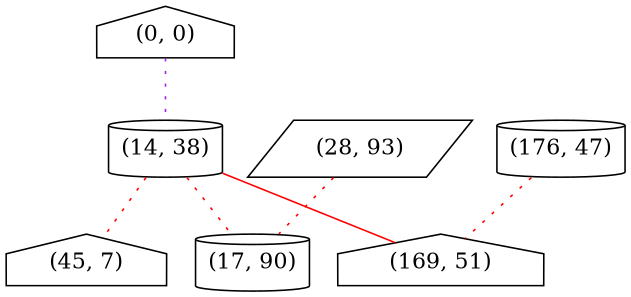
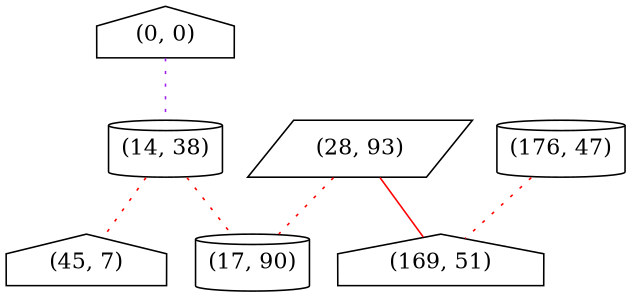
edge "(14, 38)" -- "(169, 51)": now "(28, 93)" -- "(169, 51)"
